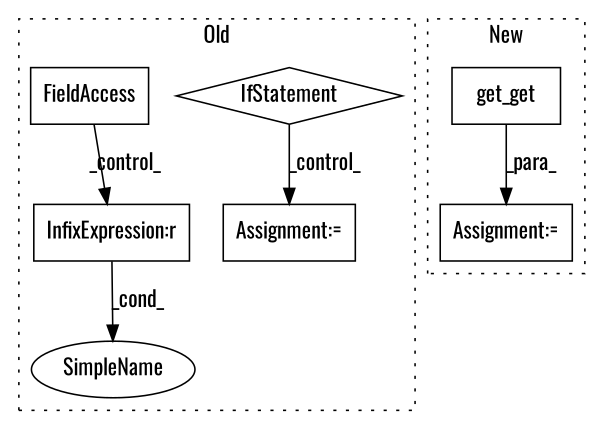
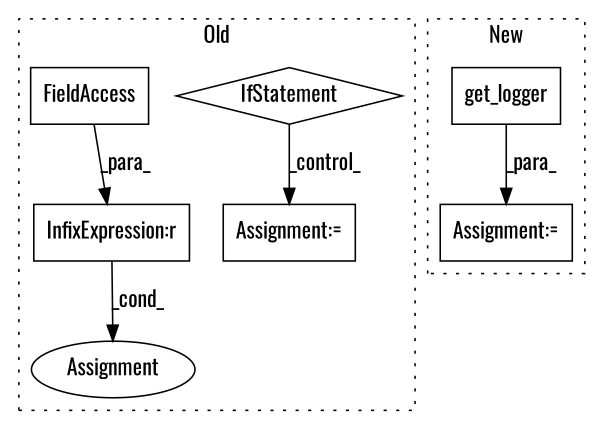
node "get_get": label "get_get" -> "get_logger"
edge "FieldAccess" -> "InfixExpression:r": label "_control_" -> "_para_"
node "SimpleName": label "SimpleName" -> "Assignment"
